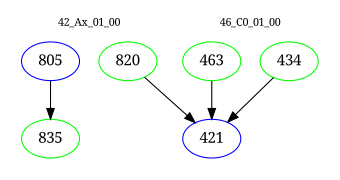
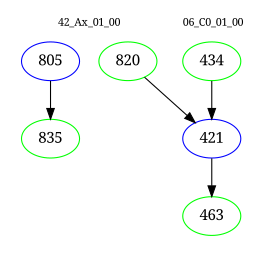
cluster "46_C0_01_00": label "46_C0_01_00" -> "06_C0_01_00"
edge "463" -> "421": reversed
